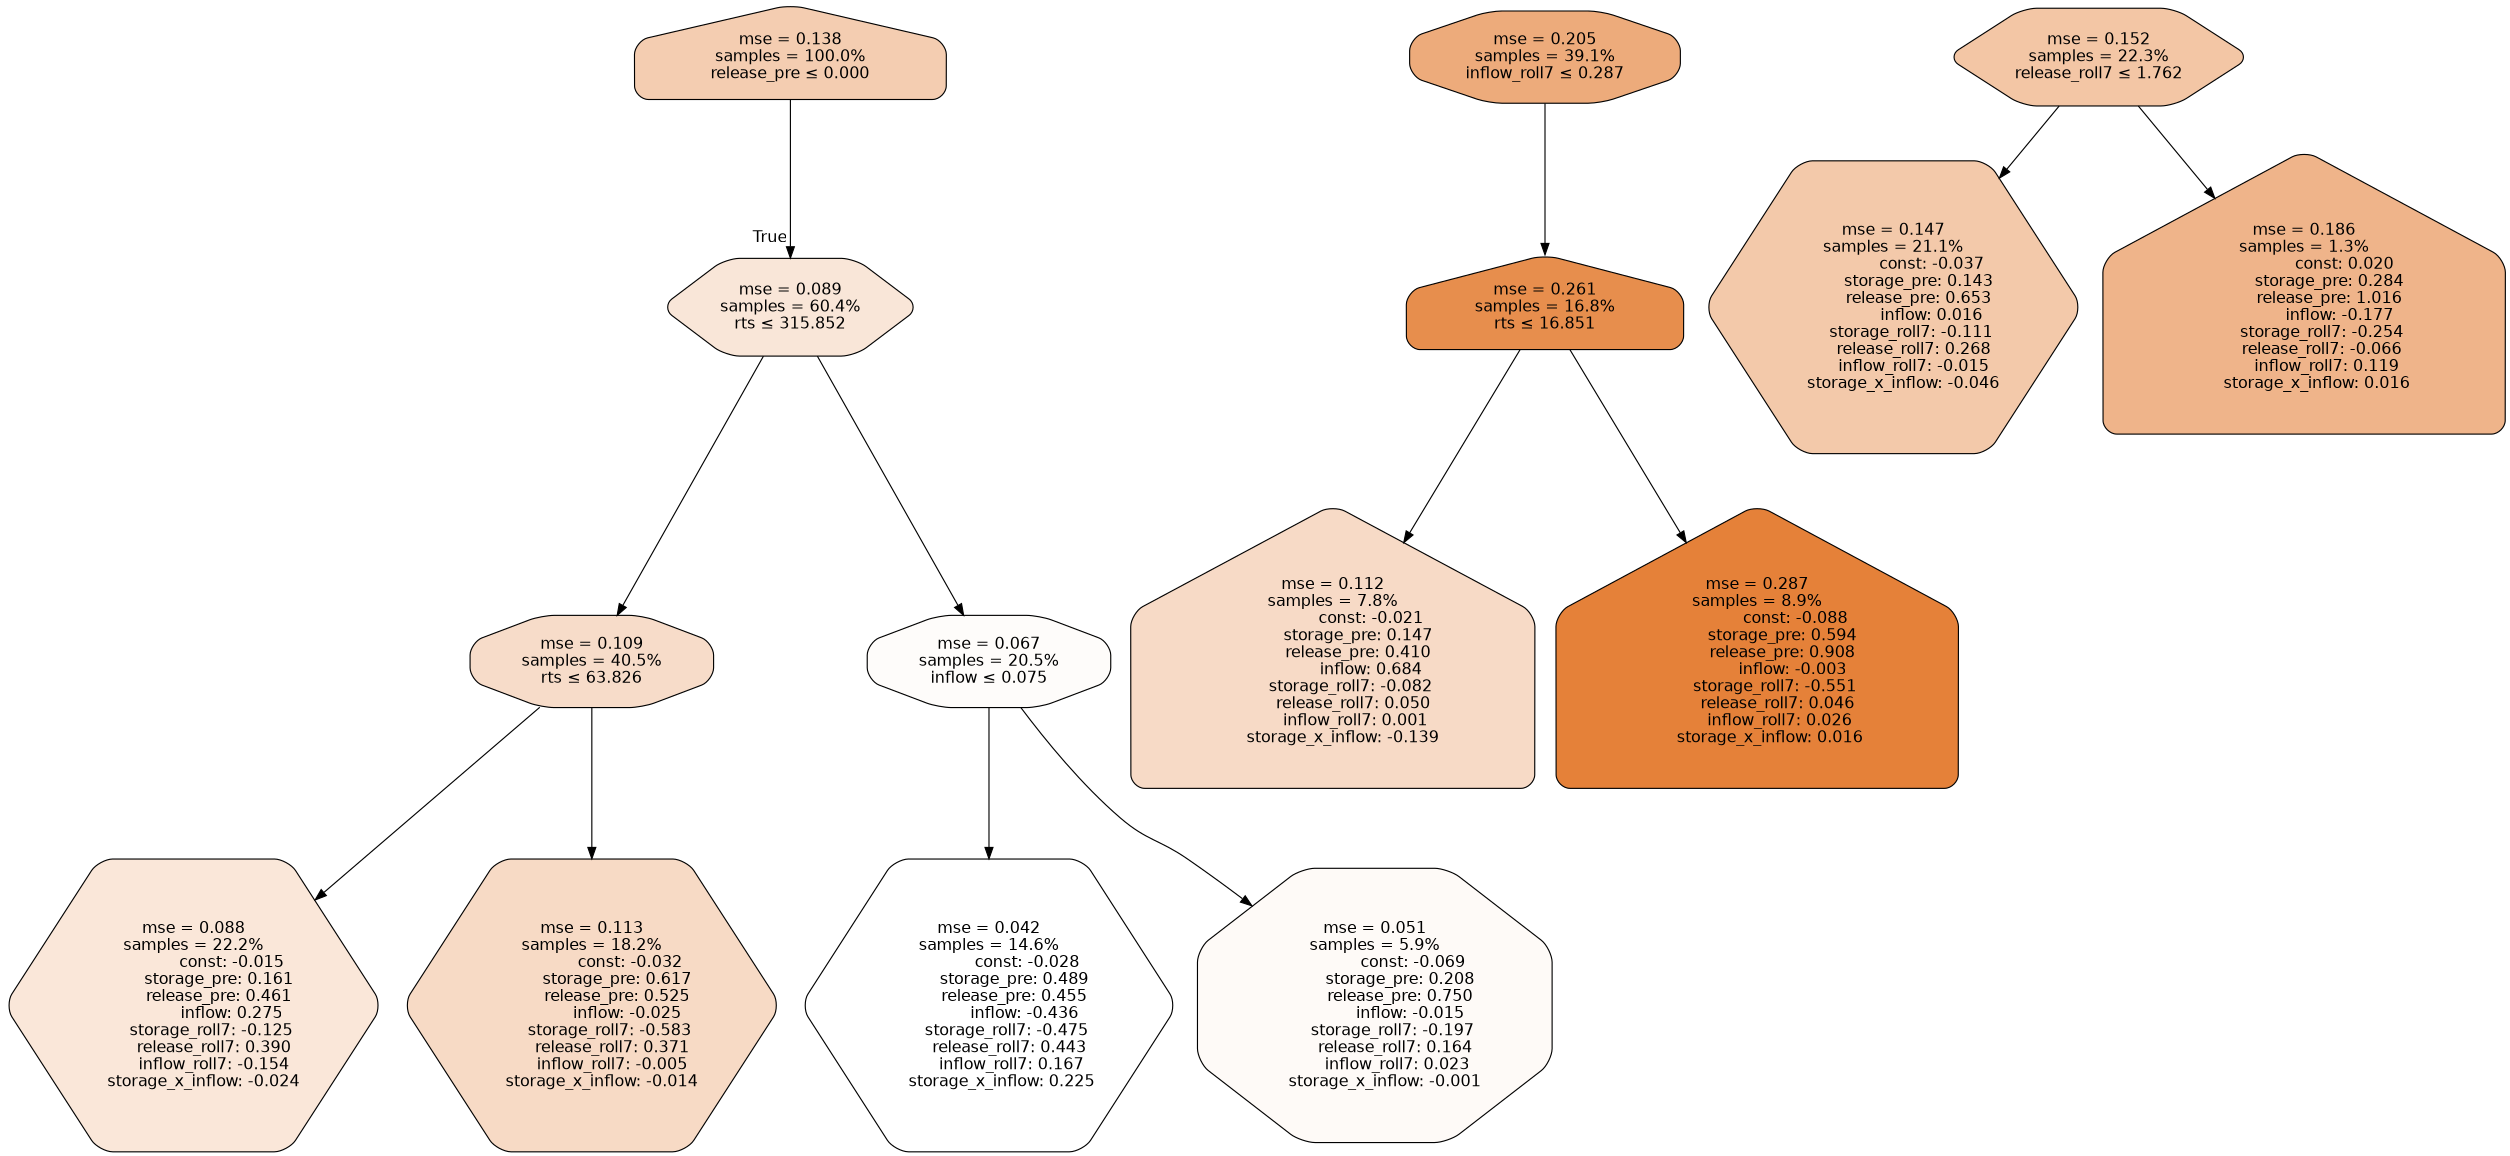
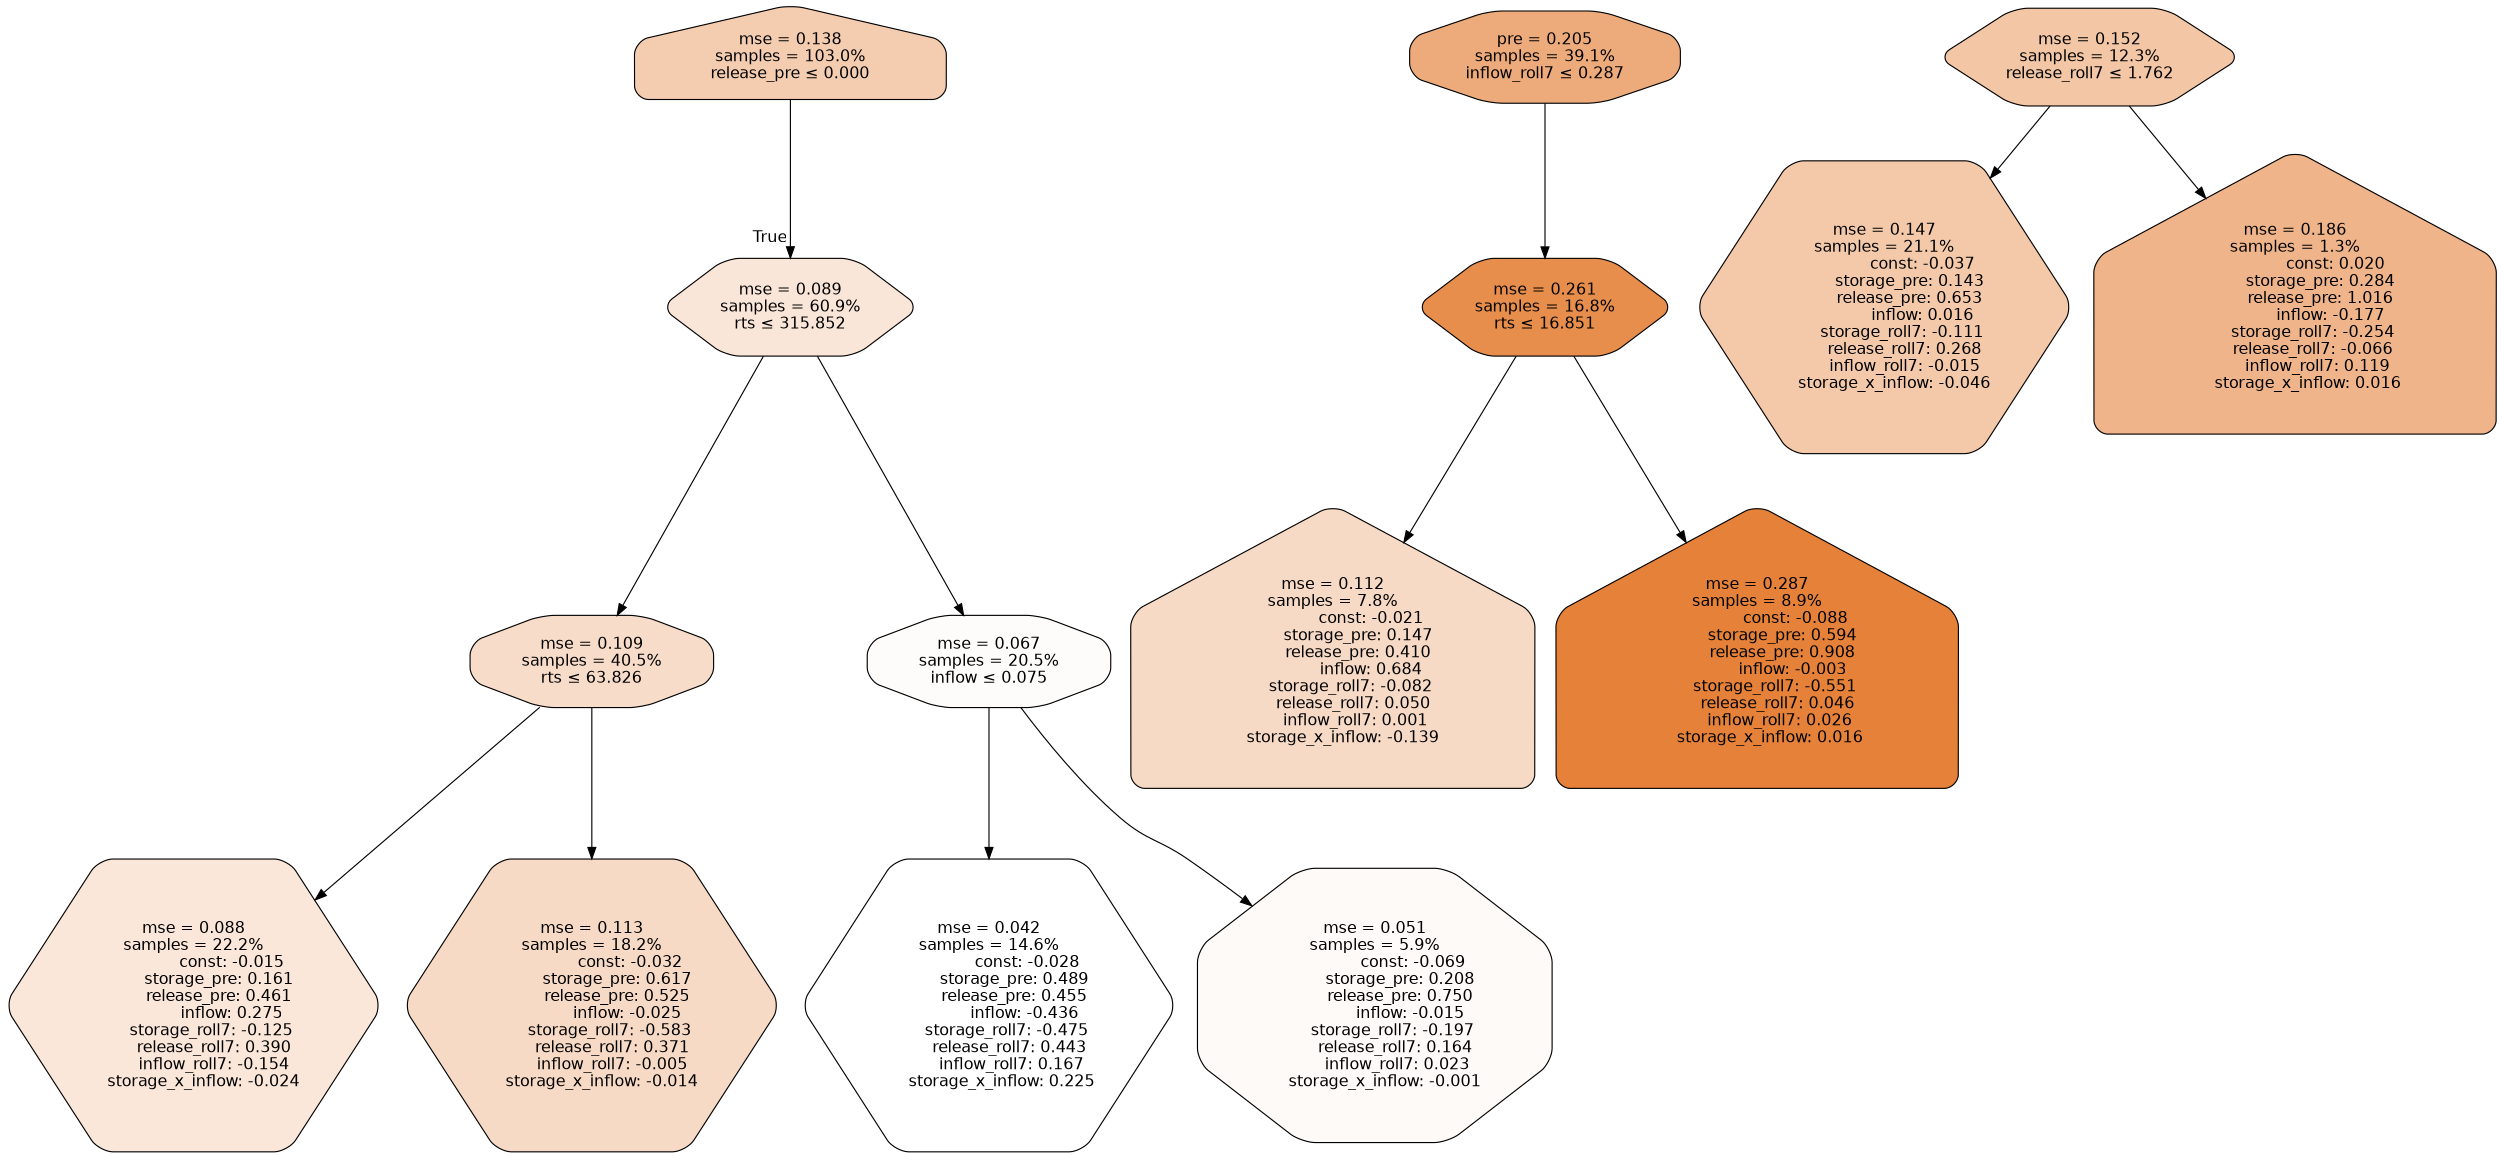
node "mse = 0.138 samples = 100.0% release_pre ≤ 0.000": label "mse = 0.138 samples = 100.0% release_pre ≤ 0.000" -> "mse = 0.138 samples = 103.0% release_pre ≤ 0.000"
node "mse = 0.205 samples = 39.1% inflow_roll7 ≤ 0.287": label "mse = 0.205 samples = 39.1% inflow_roll7 ≤ 0.287" -> "pre = 0.205 samples = 39.1% inflow_roll7 ≤ 0.287"
node "mse = 0.152 samples = 22.3% release_roll7 ≤ 1.762": label "mse = 0.152 samples = 22.3% release_roll7 ≤ 1.762" -> "mse = 0.152 samples = 12.3% release_roll7 ≤ 1.762"
node "mse = 0.089 samples = 60.4% rts ≤ 315.852": label "mse = 0.089 samples = 60.4% rts ≤ 315.852" -> "mse = 0.089 samples = 60.9% rts ≤ 315.852"
node "mse = 0.261 samples = 16.8% rts ≤ 16.851": shape house -> hexagon
